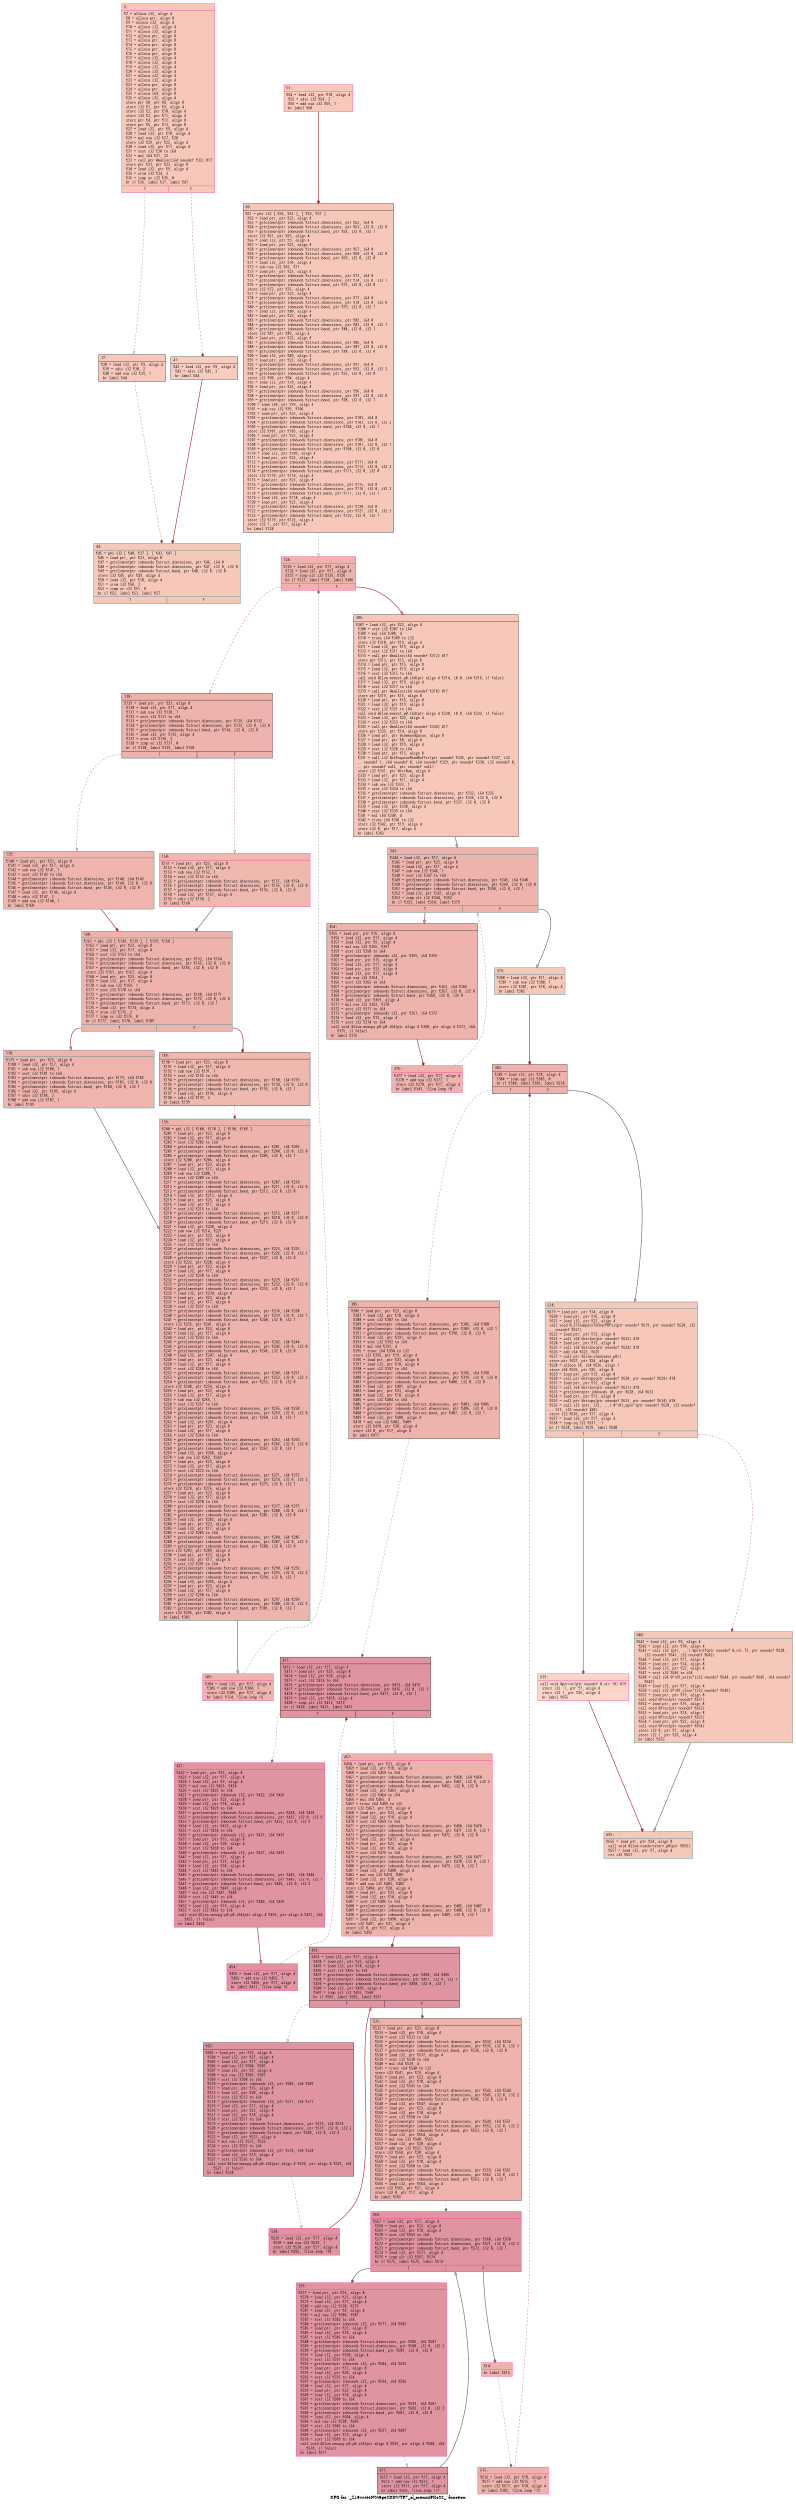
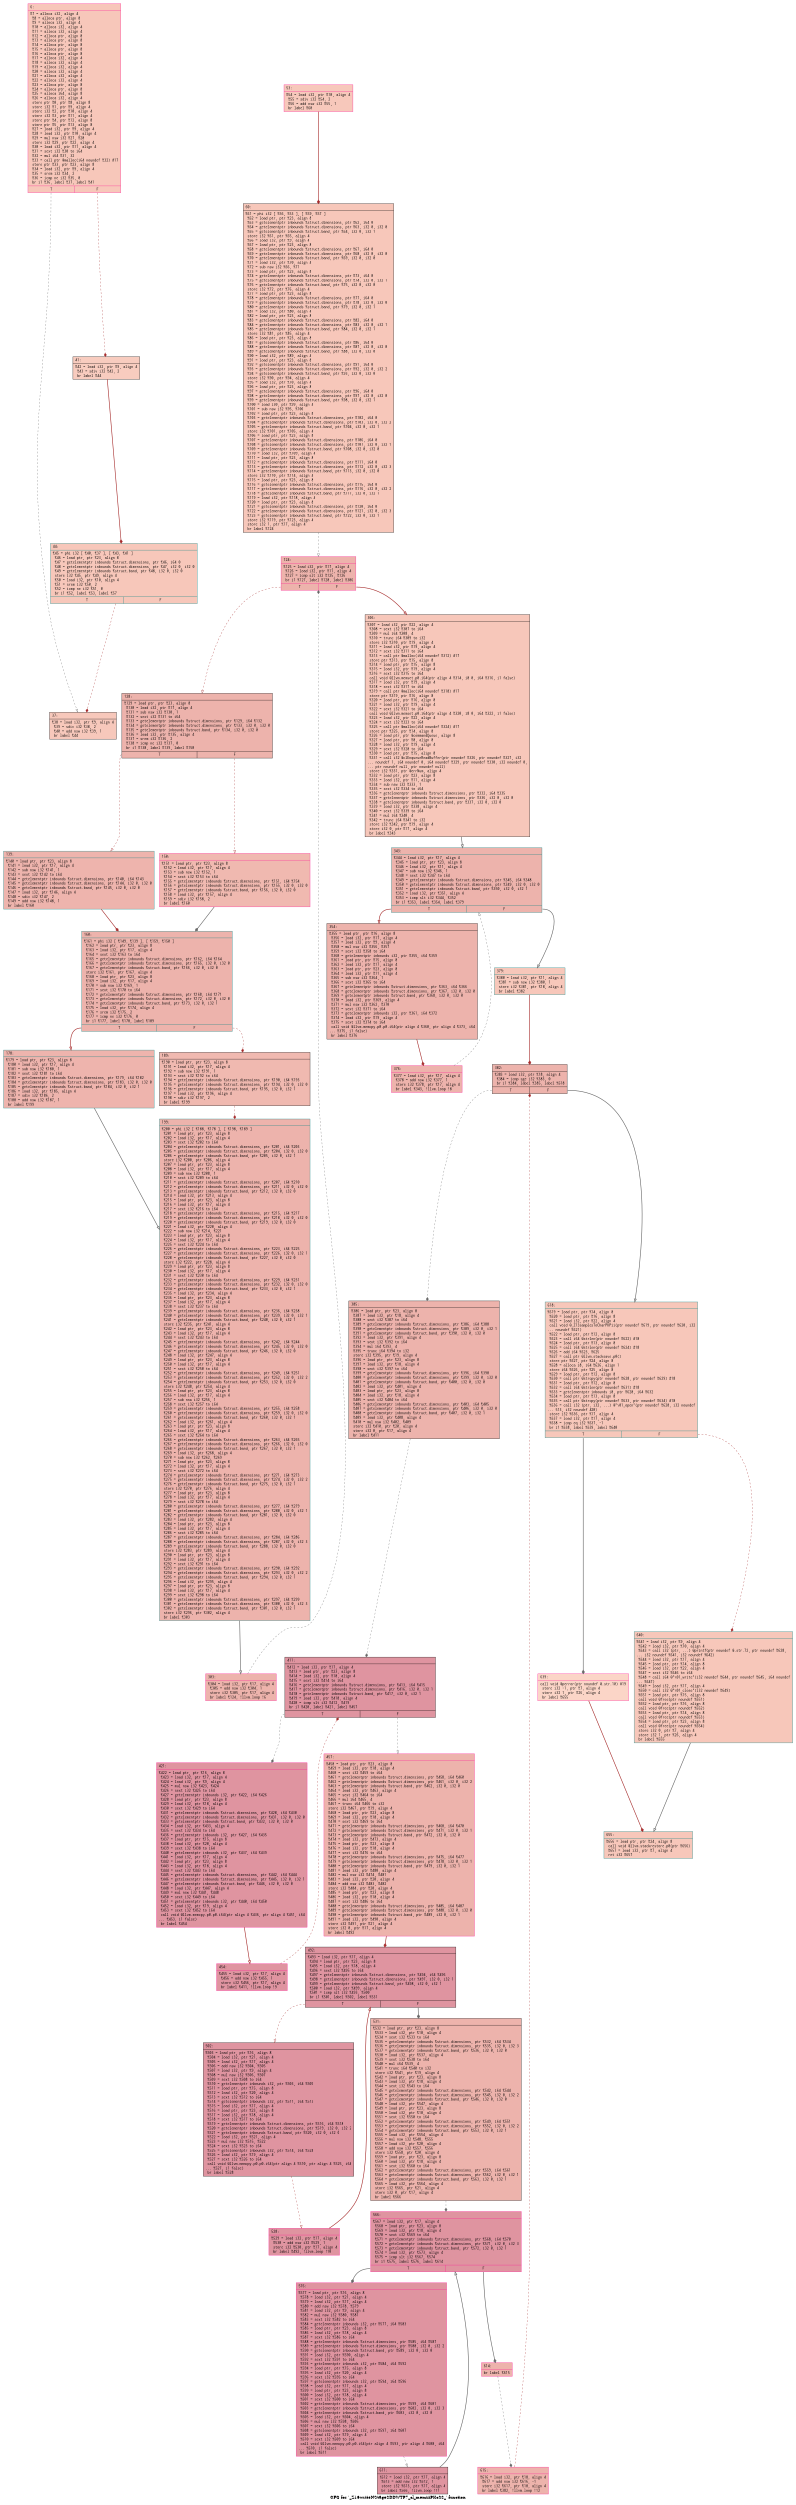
edge "37:" -> "44:": reversed
edge "160:" -> "189:": style bold -> dashed
